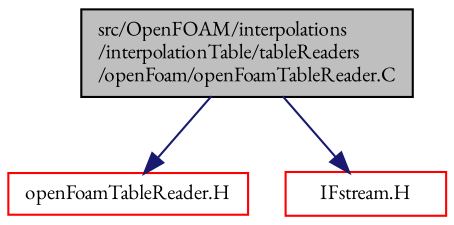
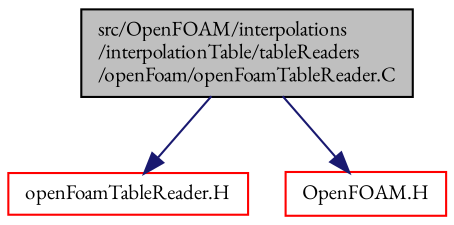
node "IFstream.H": label "IFstream.H" -> "OpenFOAM.H"
